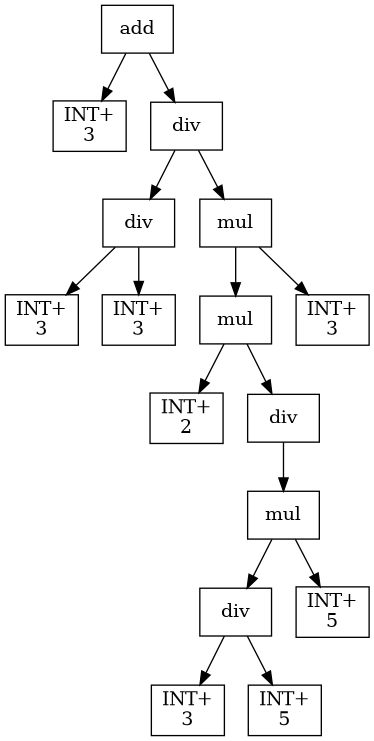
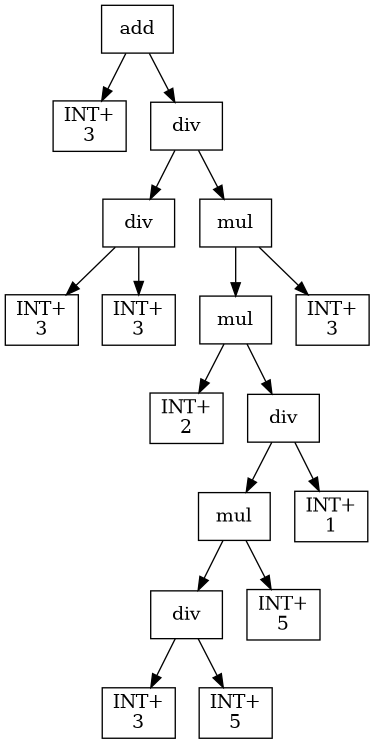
node "INT+ 1": added
